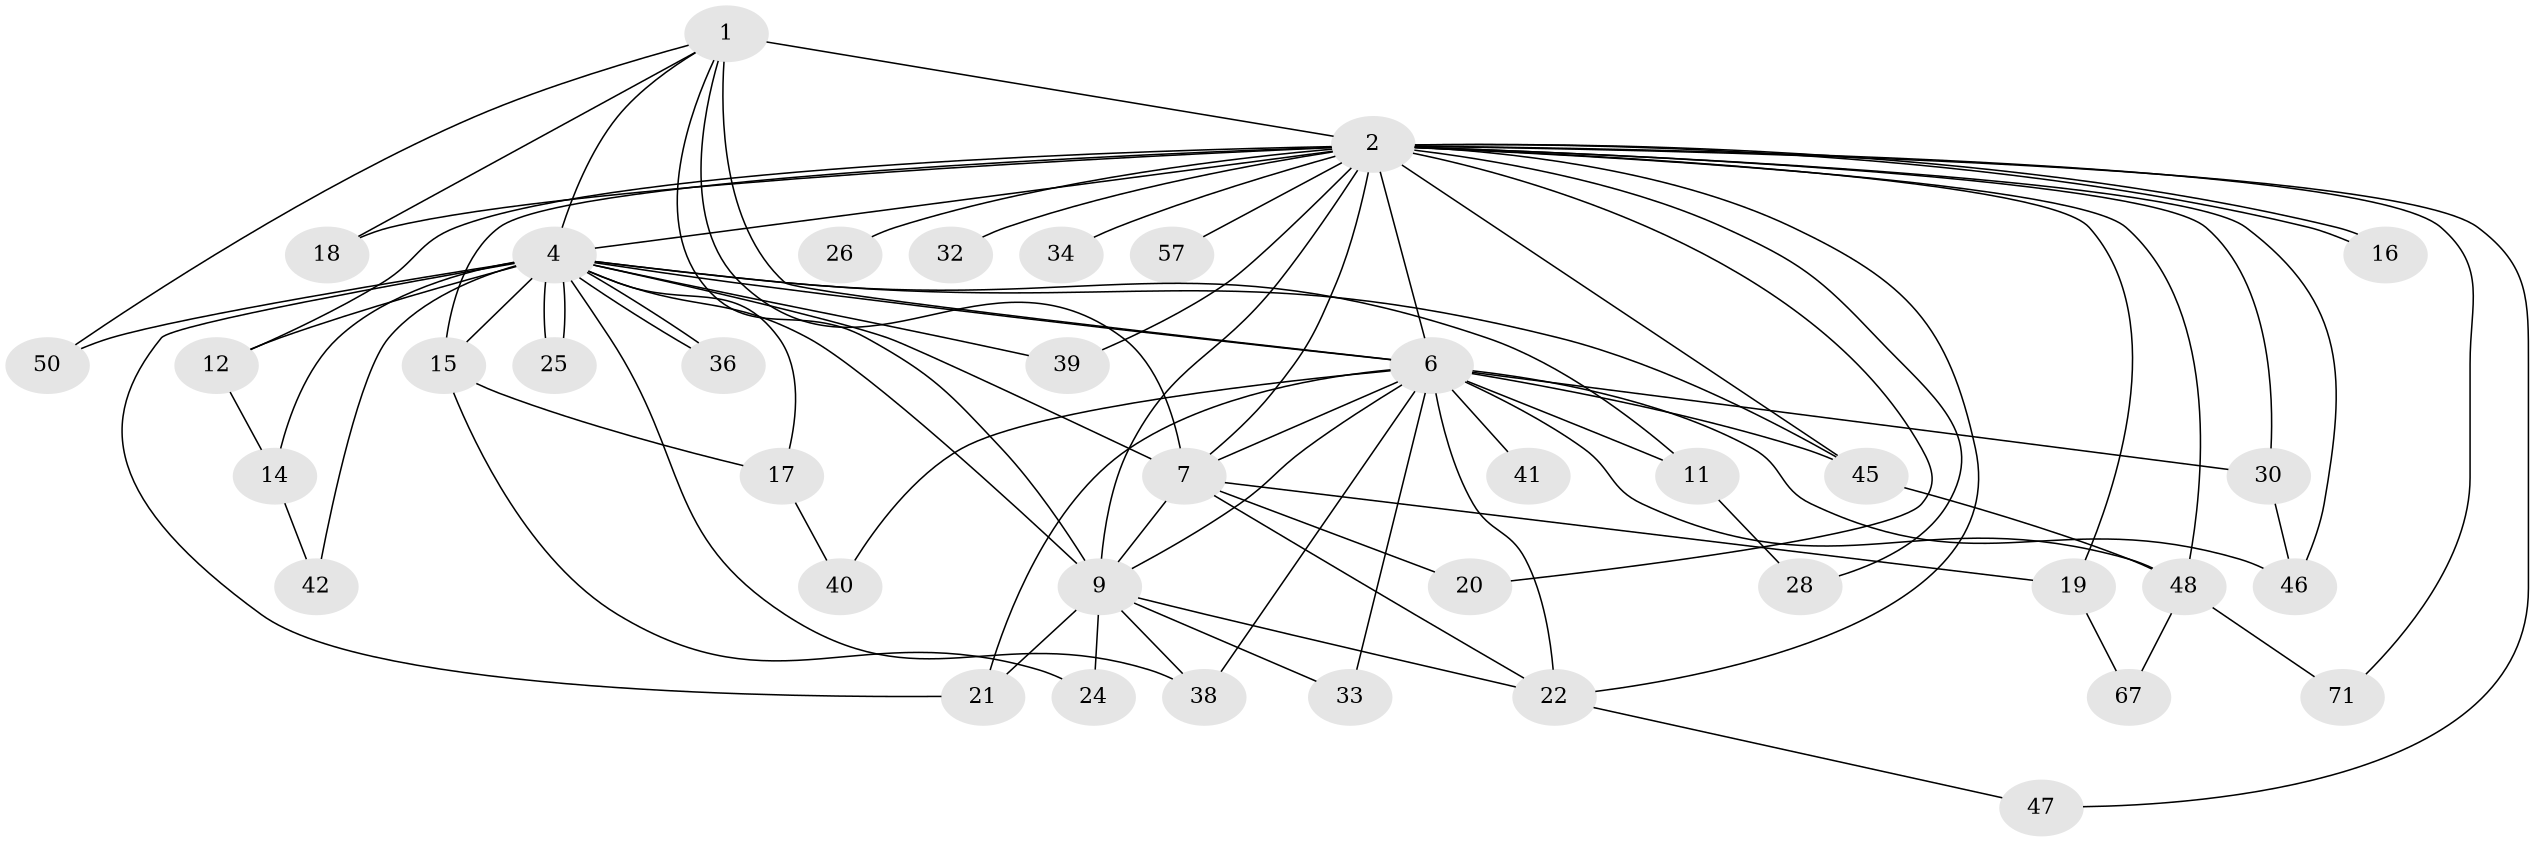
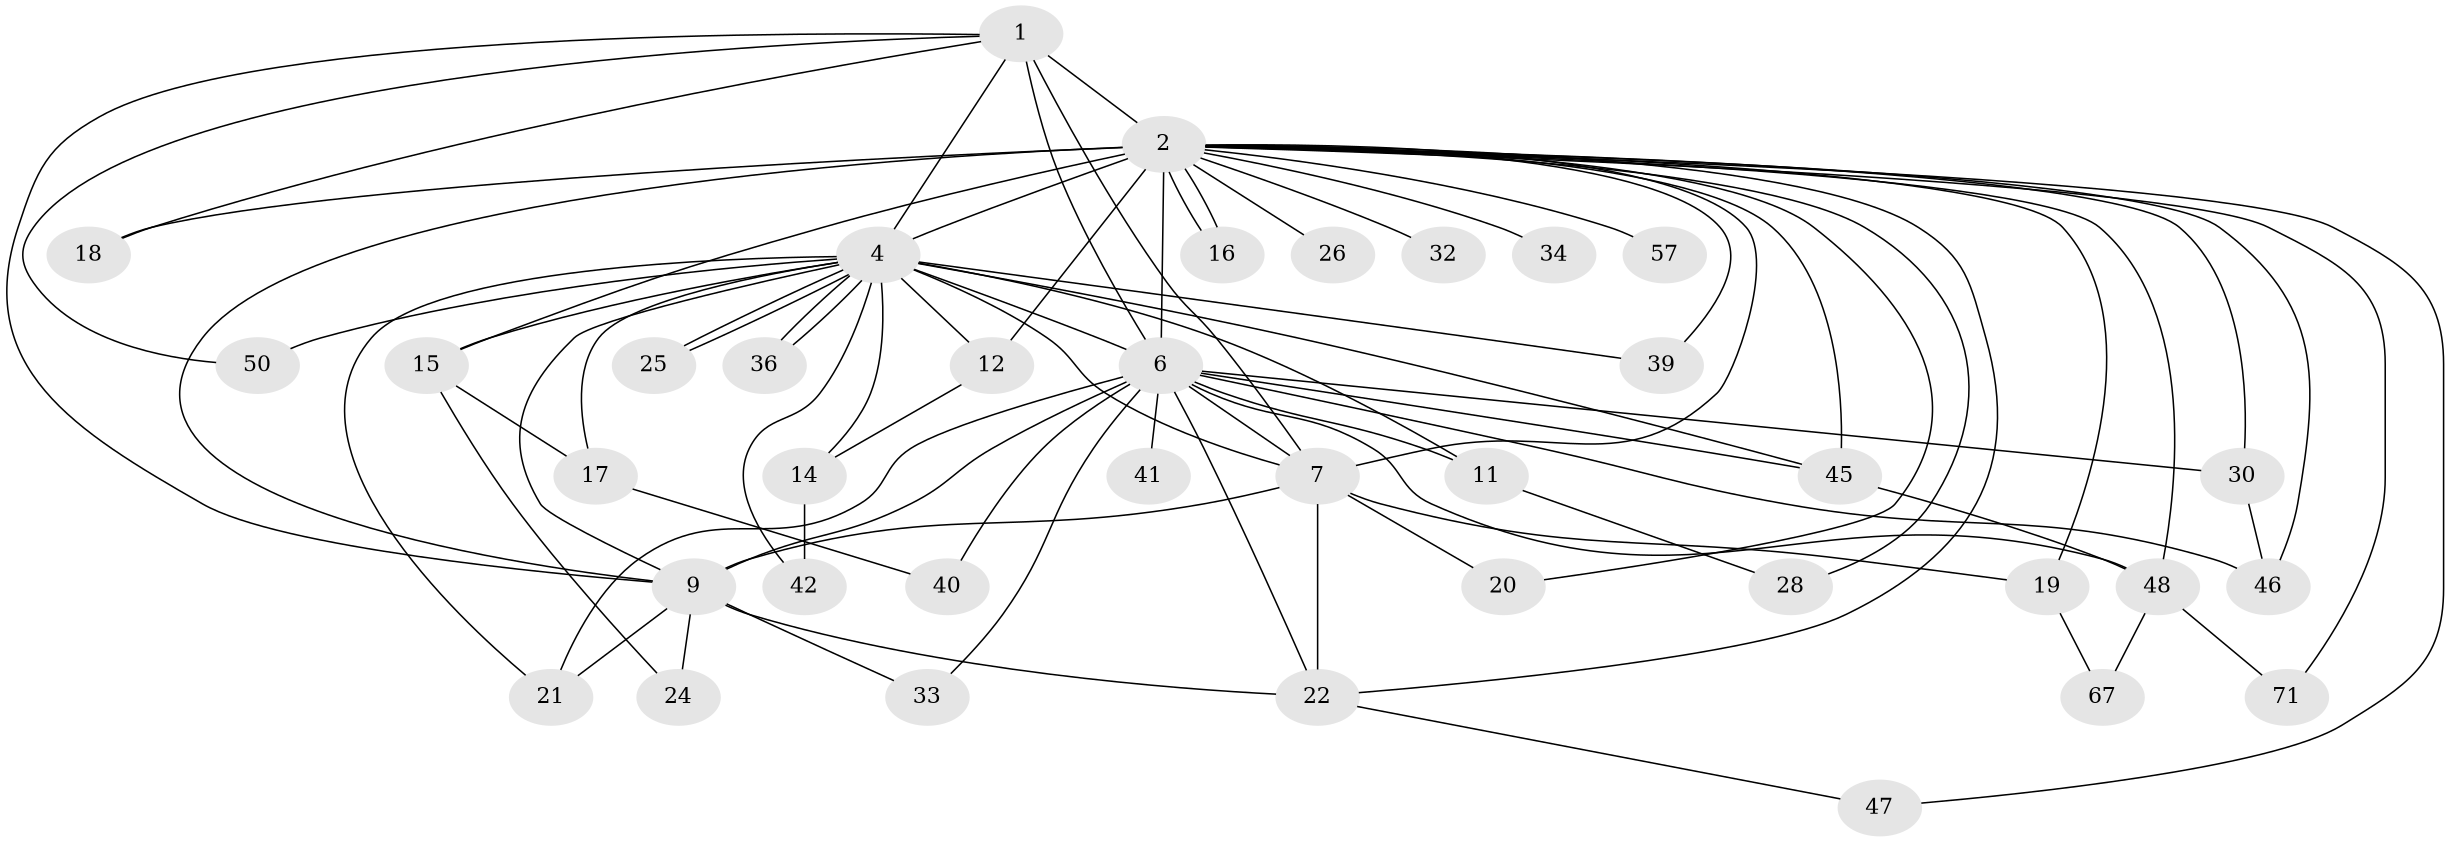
node "38": removed
